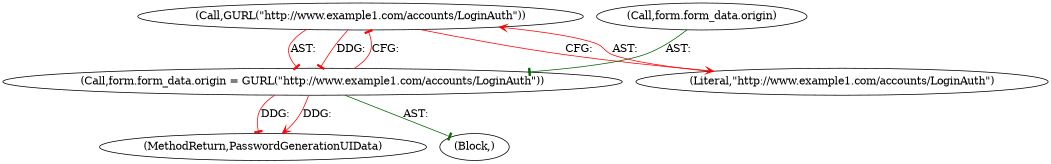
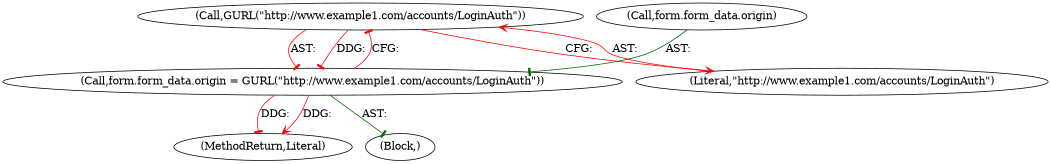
node "(MethodReturn,PasswordGenerationUIData)": label "(MethodReturn,PasswordGenerationUIData)" -> "(MethodReturn,Literal)"
